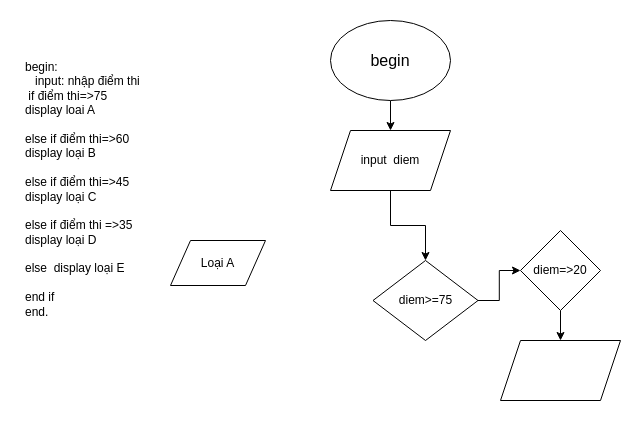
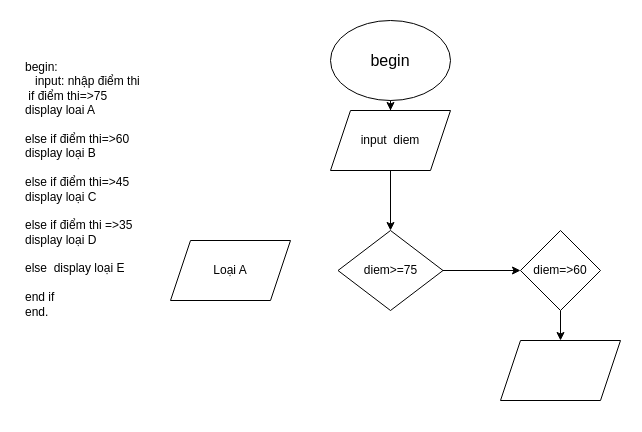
node "input diem": moved (391, 161) -> (391, 141)
node "Loại A": size 95x45 -> 120x60
node "diem=>20": label "diem=>20" -> "diem=>60"
node "diem>=75": moved (426, 301) -> (391, 271)
